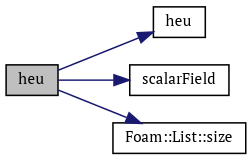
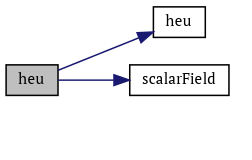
node "Foam::List::size": removed
